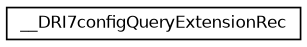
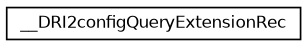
node "__DRI7configQueryExtensionRec": label "__DRI7configQueryExtensionRec" -> "__DRI2configQueryExtensionRec"
